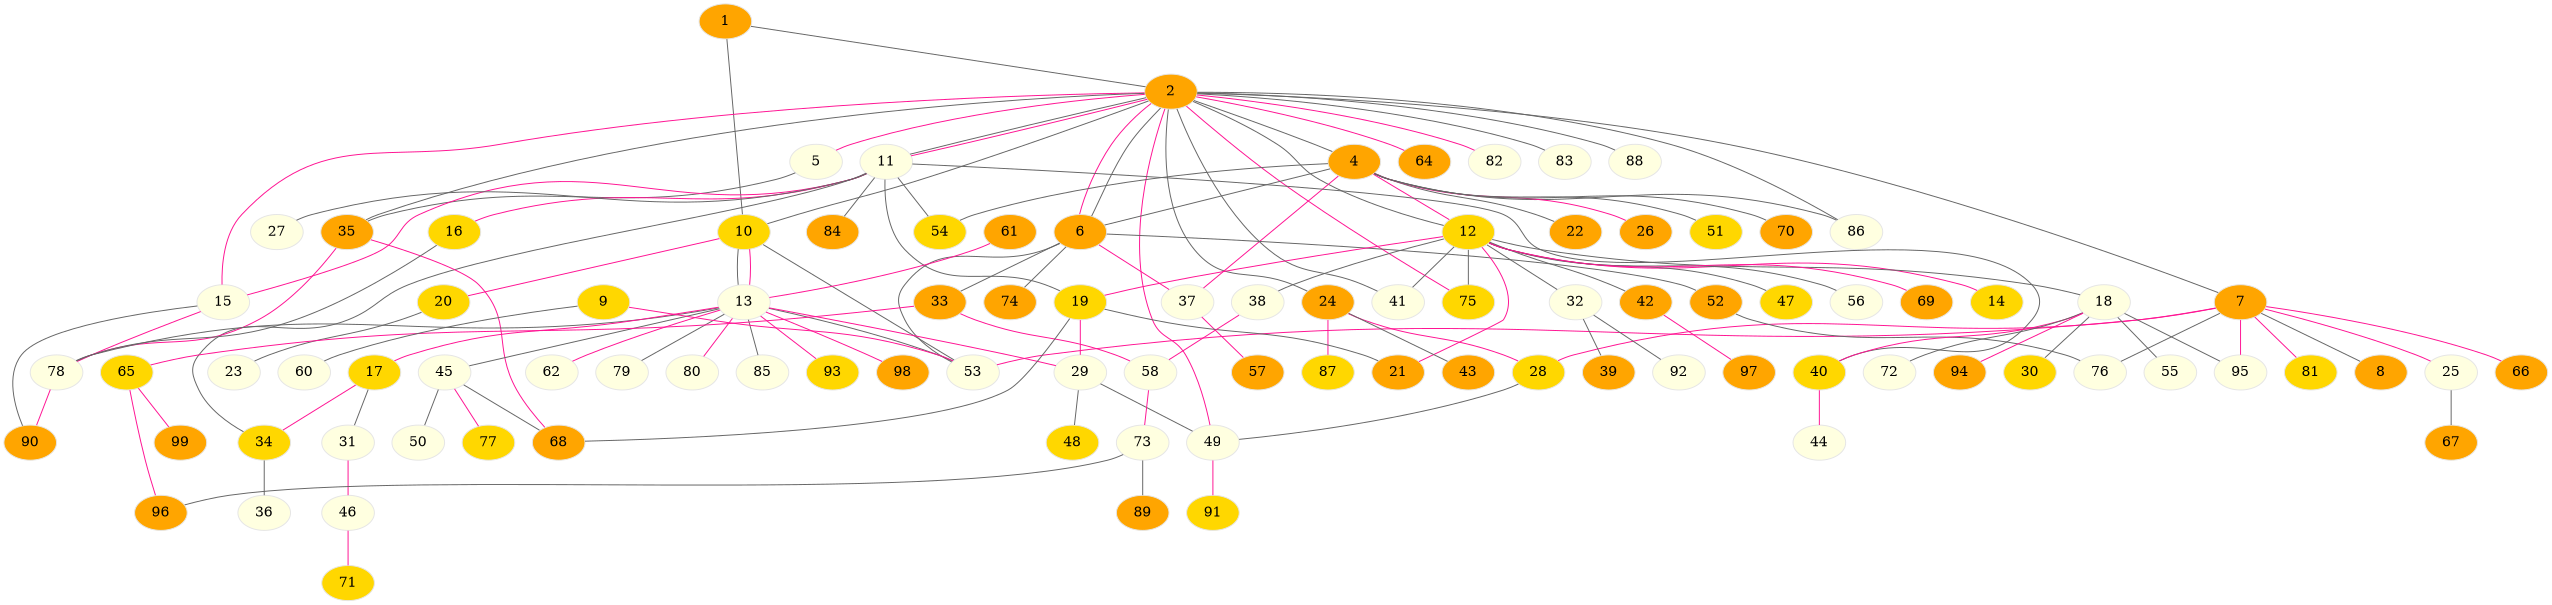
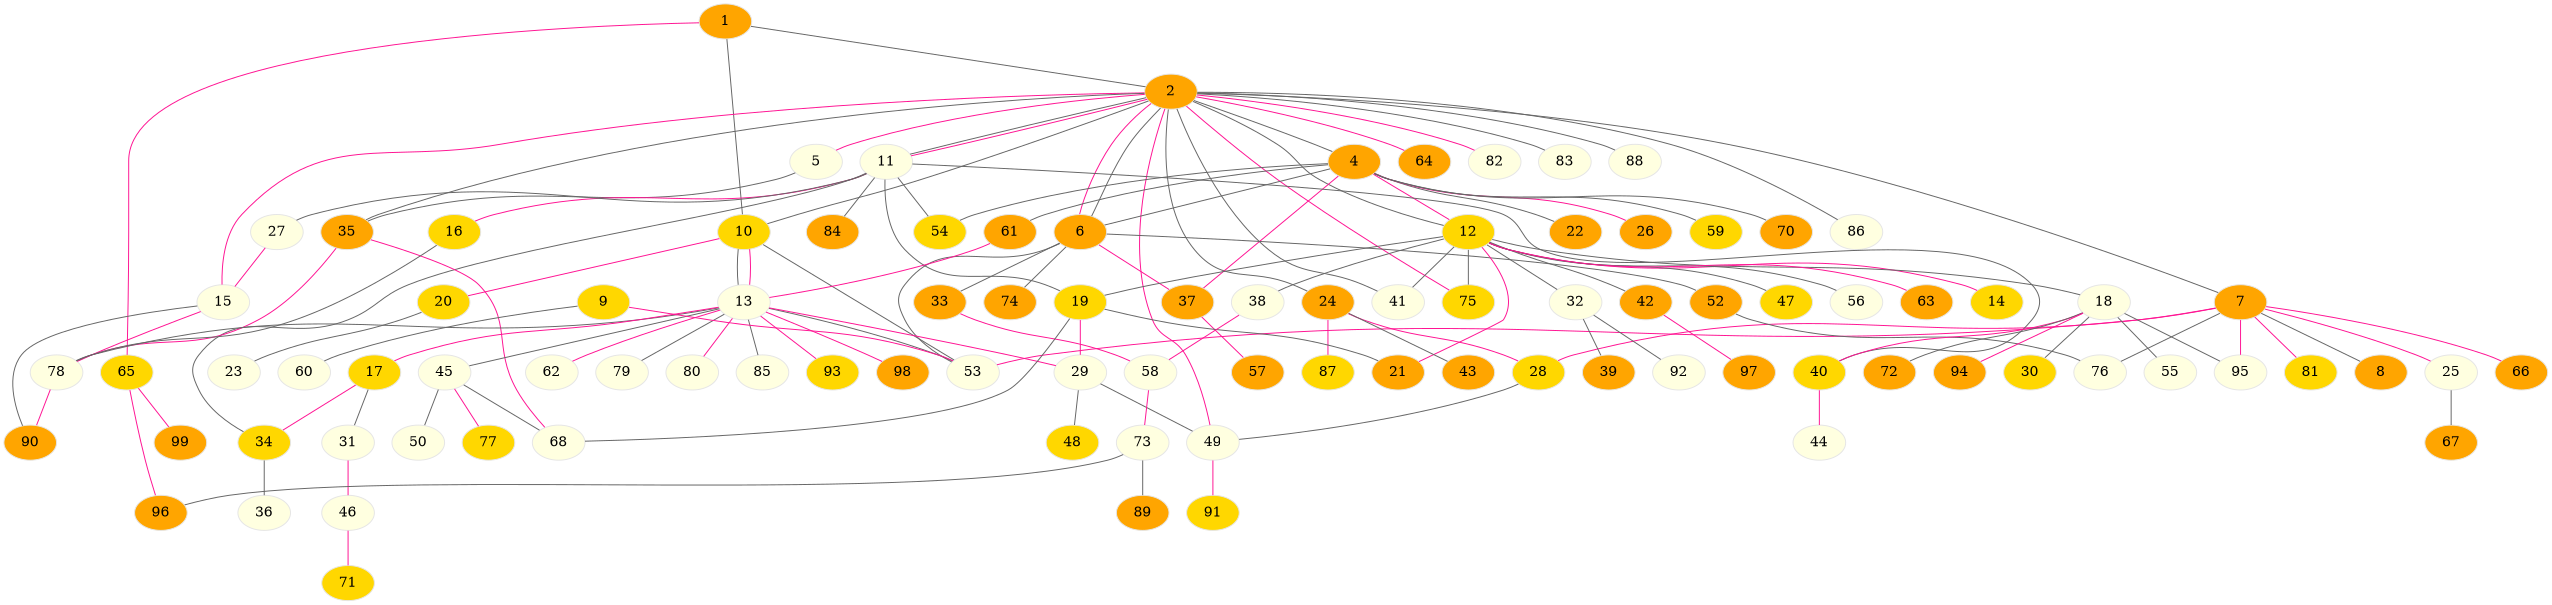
edge "11" -- "15": now "27" -- "15"
edge "4" -- "86": now "4" -- "61"
node "51": label "51" -> "59"
edge "12" -- "19": color deeppink -> gray40
node "37": fillcolor lightyellow -> orange
node "69": label "69" -> "63"
edge "33" -- "65": now "1" -- "65"
node "72": fillcolor lightyellow -> orange
node "68": fillcolor orange -> lightyellow
